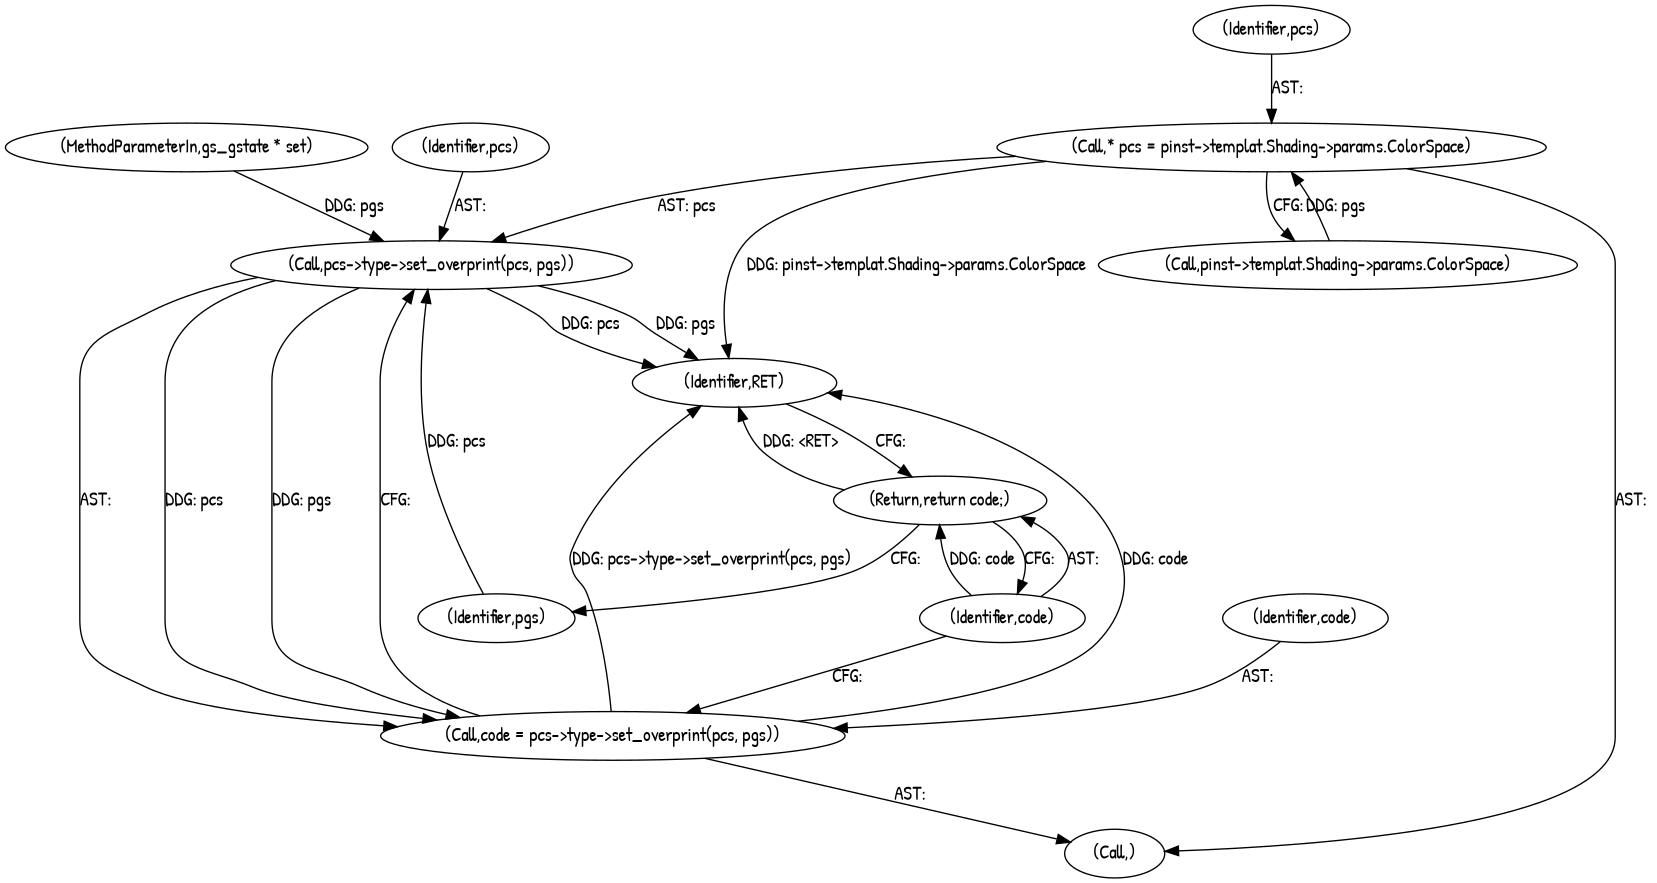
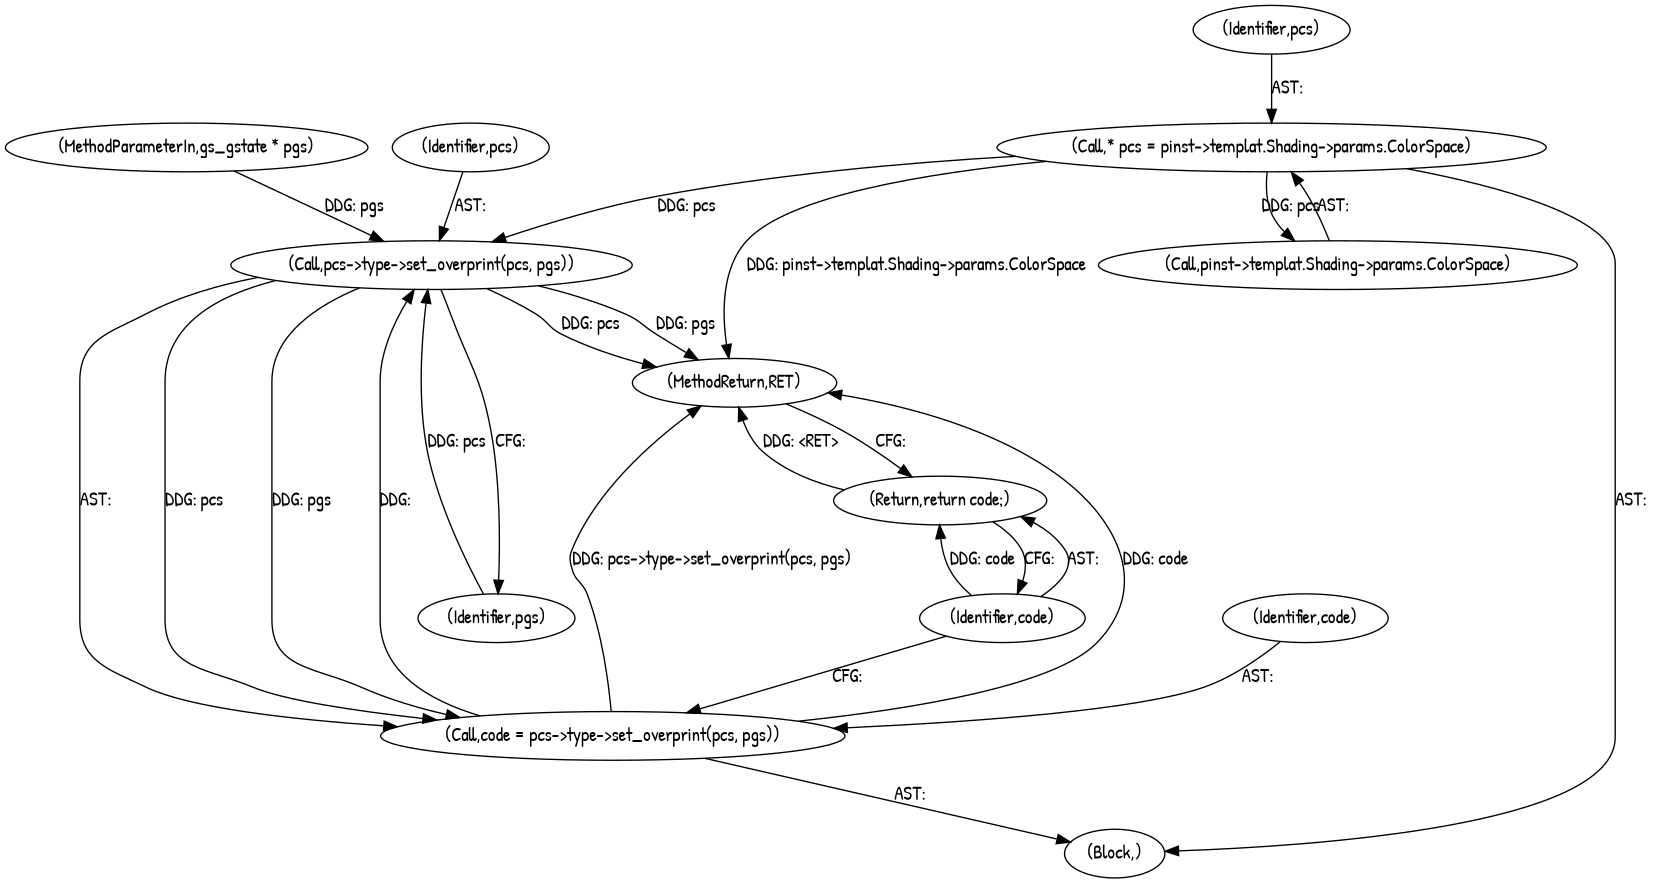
node "(MethodParameterIn,gs_gstate * set)": label "(MethodParameterIn,gs_gstate * set)" -> "(MethodParameterIn,gs_gstate * pgs)"
edge "(Call,* pcs = pinst->templat.Shading->params.ColorSpace)" -> "(Call,pcs->type->set_overprint(pcs, pgs))": label "AST: pcs" -> "DDG: pcs"
edge "(Call,* pcs = pinst->templat.Shading->params.ColorSpace)" -> "(Call,pinst->templat.Shading->params.ColorSpace)": label "CFG: " -> "DDG: pcs"
edge "(Call,pinst->templat.Shading->params.ColorSpace)" -> "(Call,* pcs = pinst->templat.Shading->params.ColorSpace)": label "DDG: pgs" -> "AST: "
node "(Identifier,RET)": label "(Identifier,RET)" -> "(MethodReturn,RET)"
edge "(Call,code = pcs->type->set_overprint(pcs, pgs))" -> "(Call,pcs->type->set_overprint(pcs, pgs))": label "CFG: " -> "DDG: "
edge "(Return,return code;)" -> "(Identifier,pgs)": now "(Call,pcs->type->set_overprint(pcs, pgs))" -> "(Identifier,pgs)"
node "(Call,)": label "(Call,)" -> "(Block,)"
